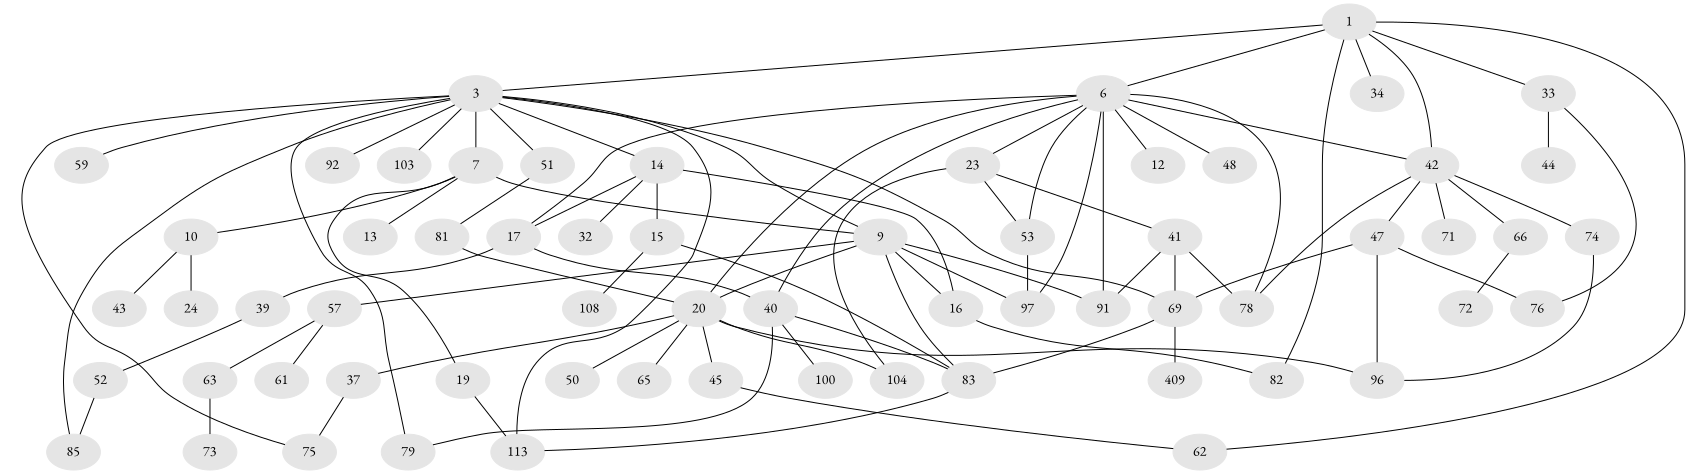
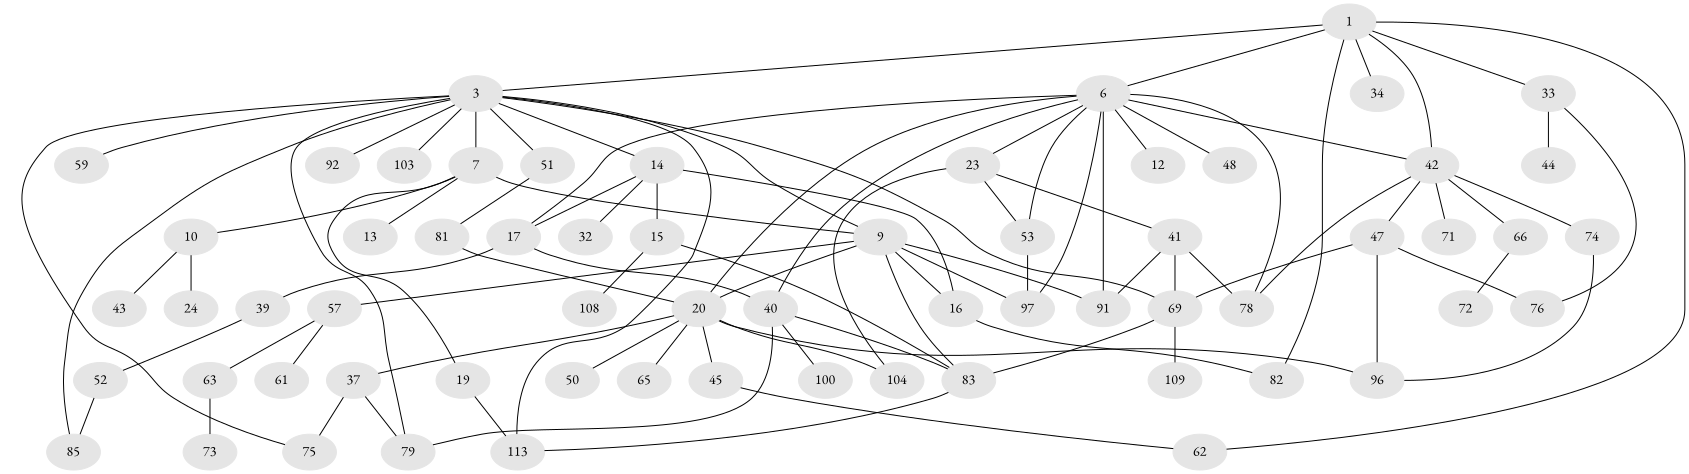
node "409": label "409" -> "109"
edge "37" -- "79": added
